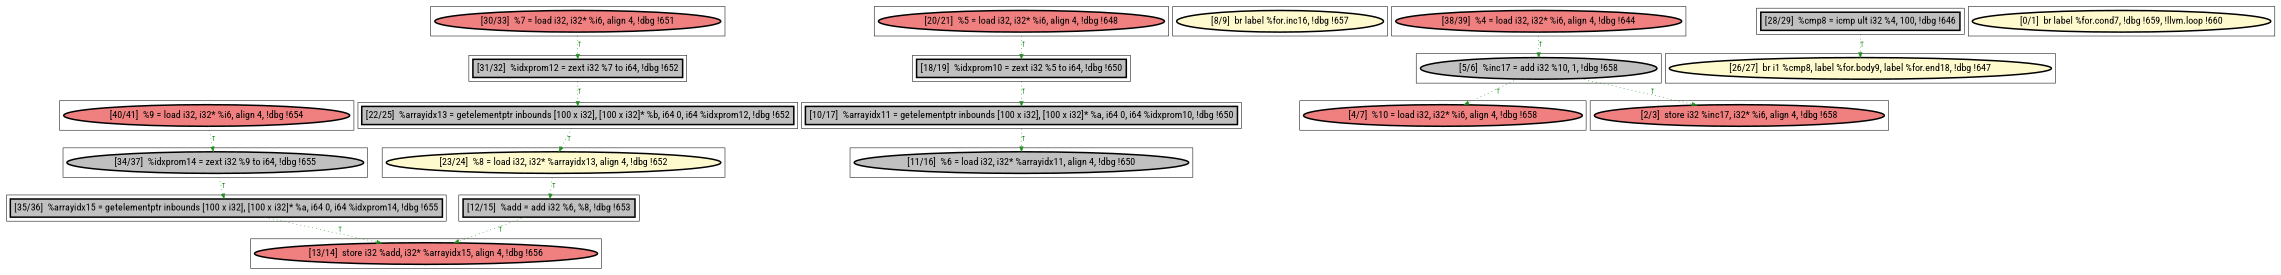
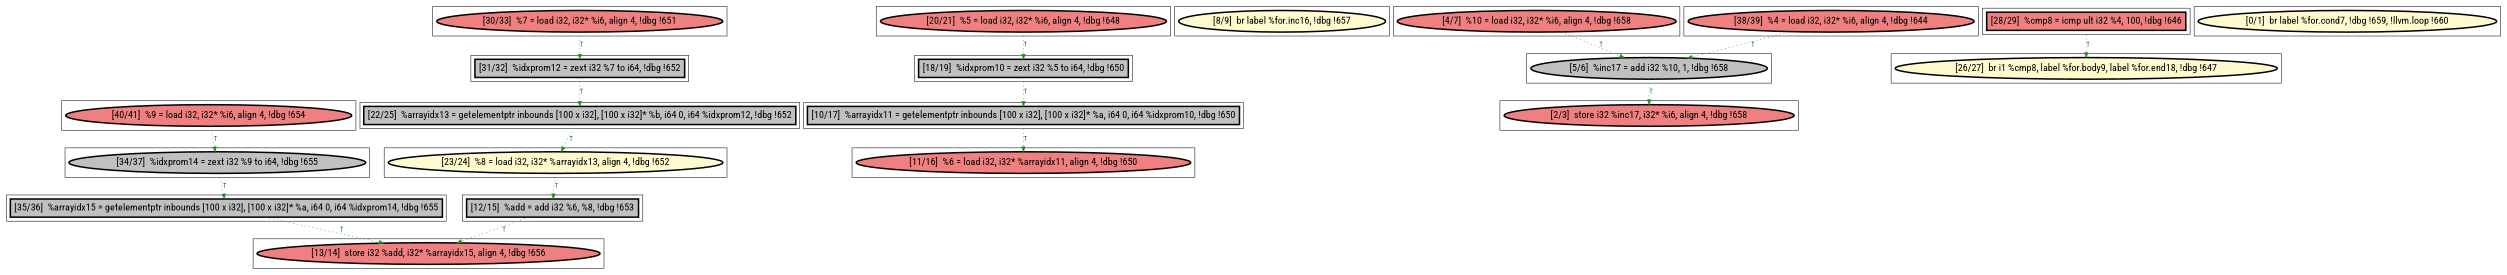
node "[28/29]  %cmp8 = icmp ult i32 %4, 100, !dbg !646": fillcolor grey -> lightcoral
edge "[5/6]  %inc17 = add i32 %10, 1, !dbg !658" -> "[4/7]  %10 = load i32, i32* %i6, align 4, !dbg !658": reversed
node "[11/16]  %6 = load i32, i32* %arrayidx11, align 4, !dbg !650": fillcolor grey -> lightcoral
